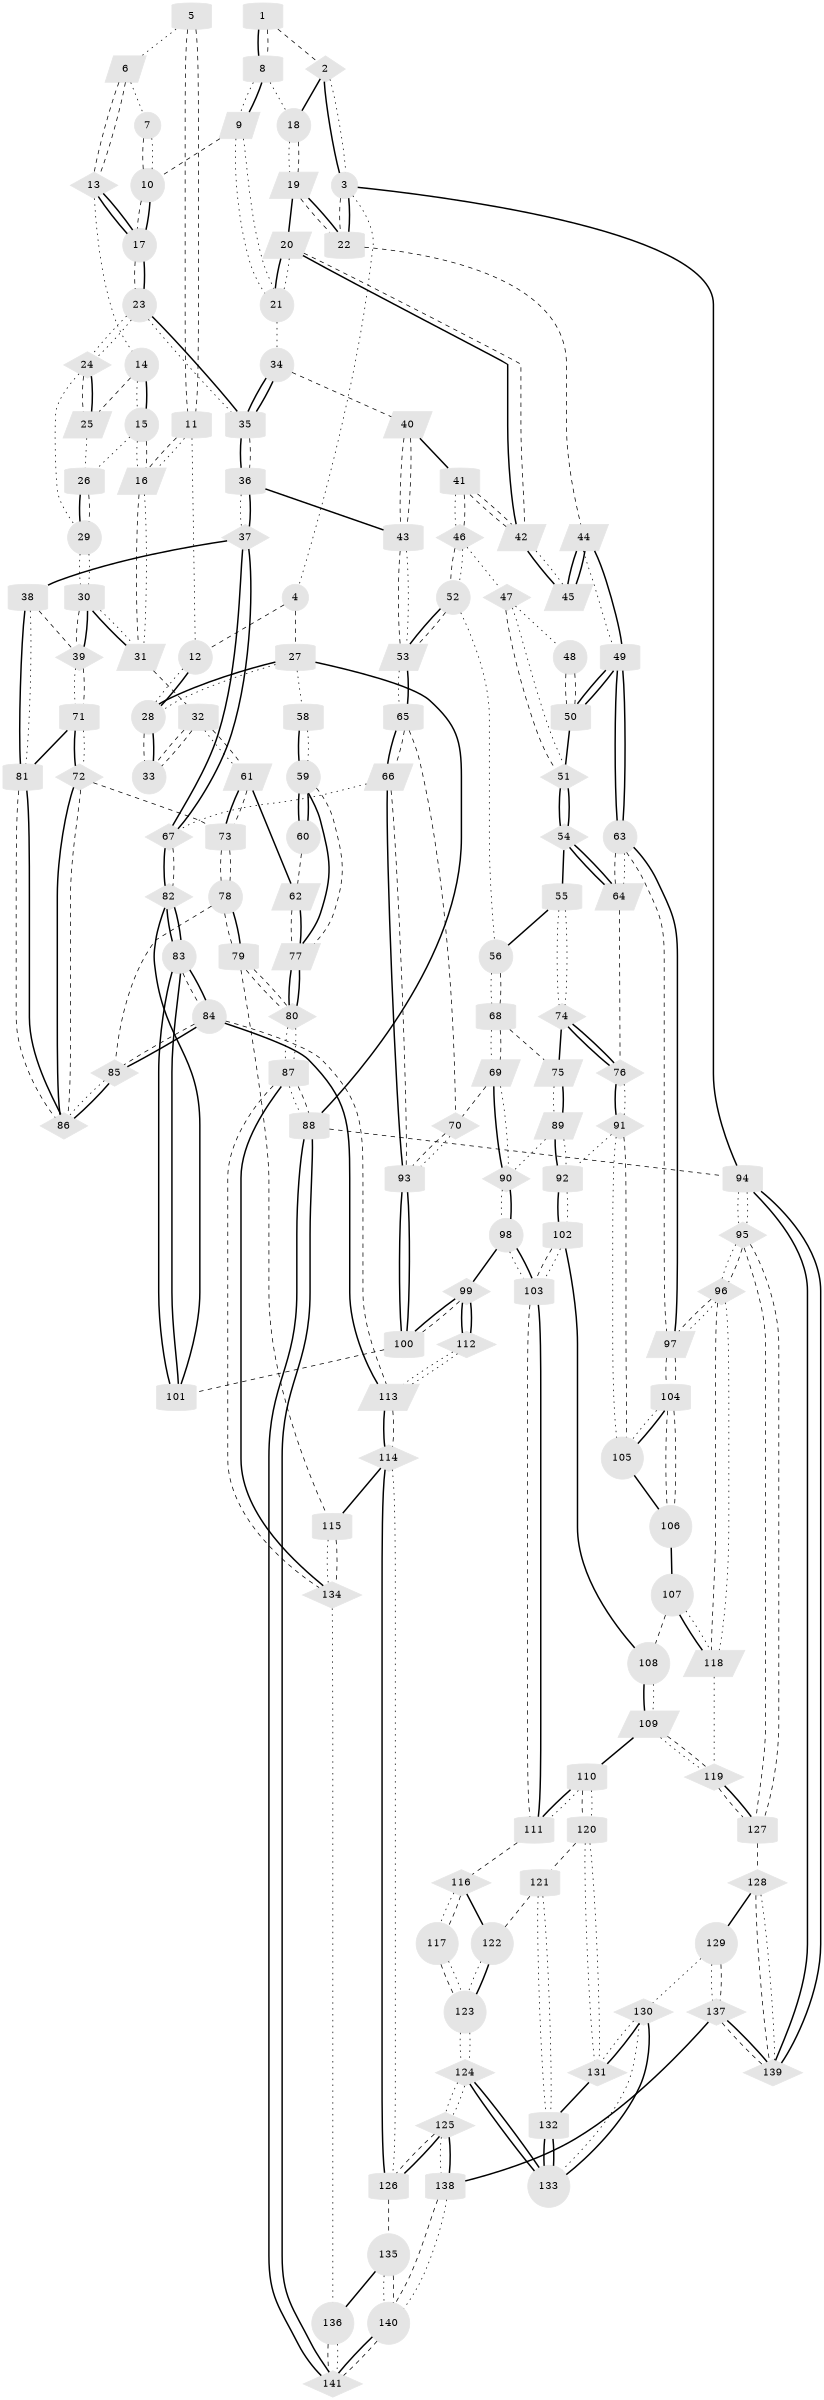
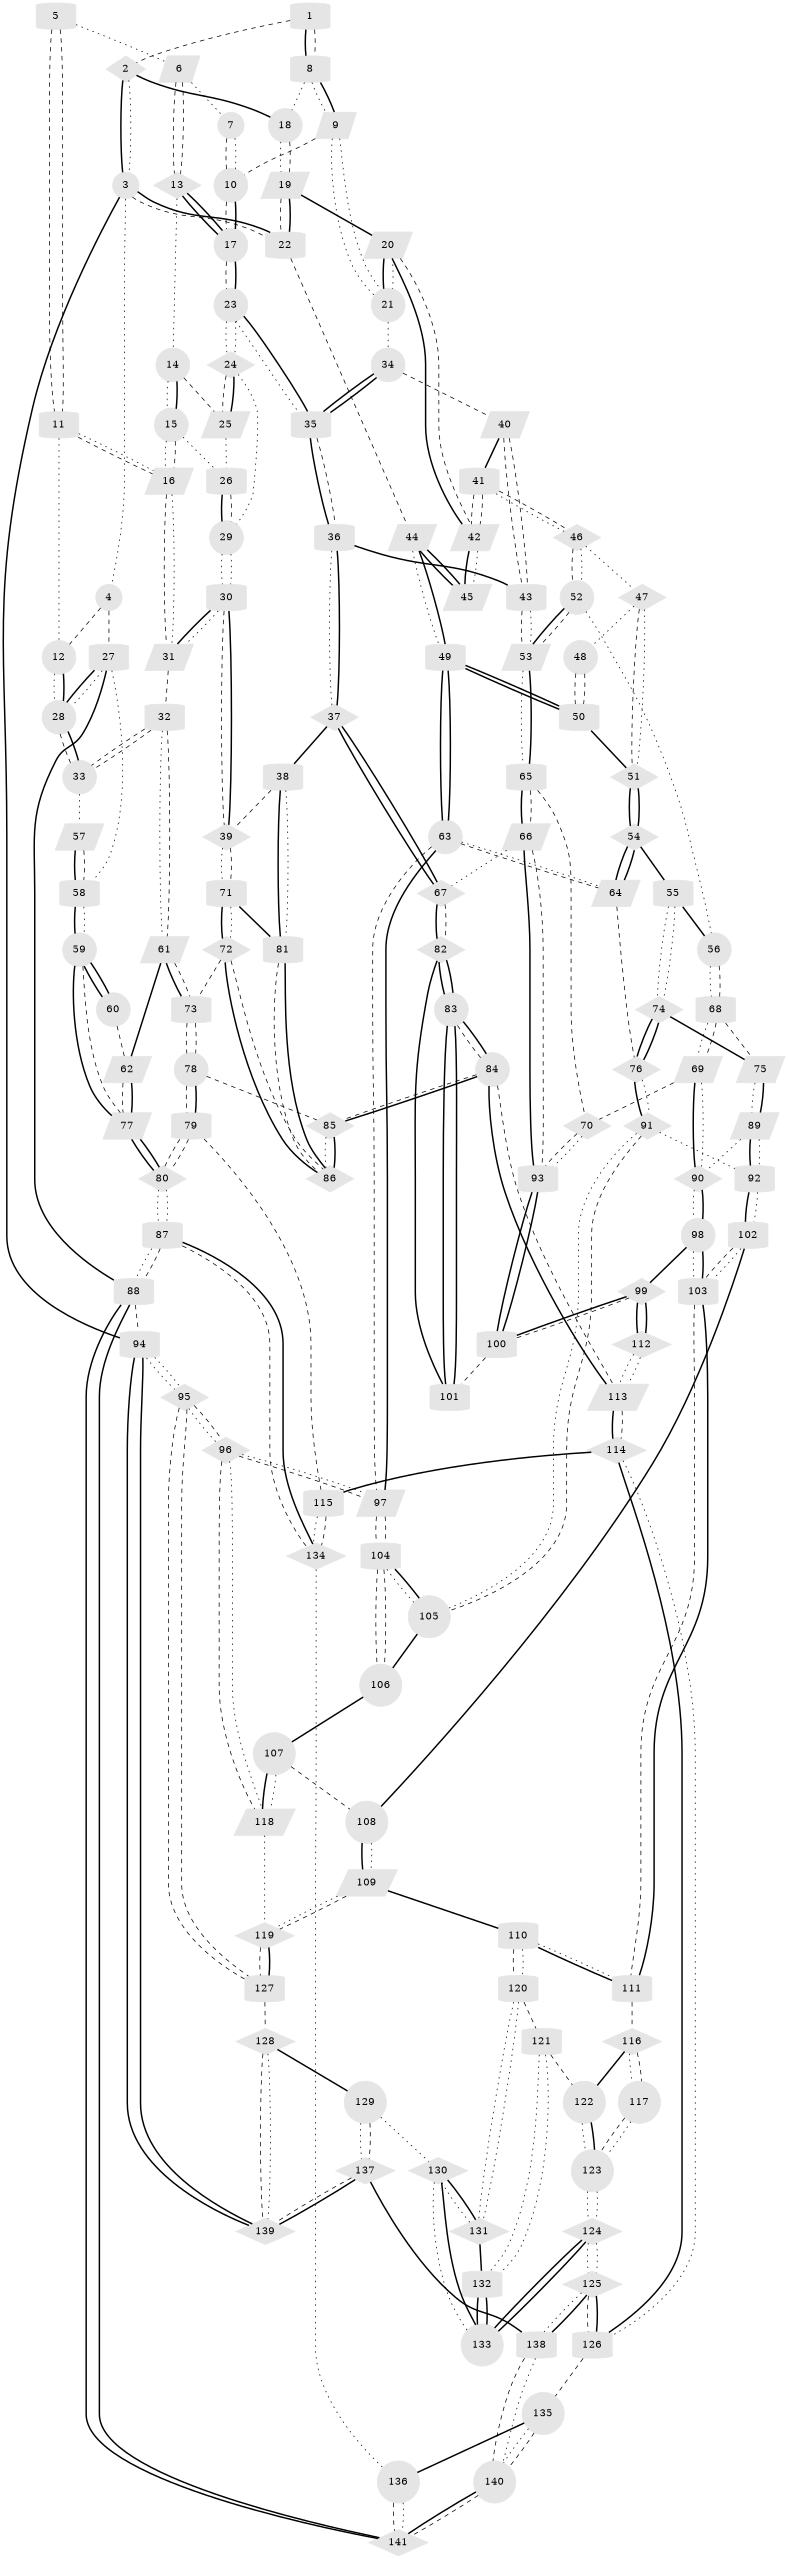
node "57": added
